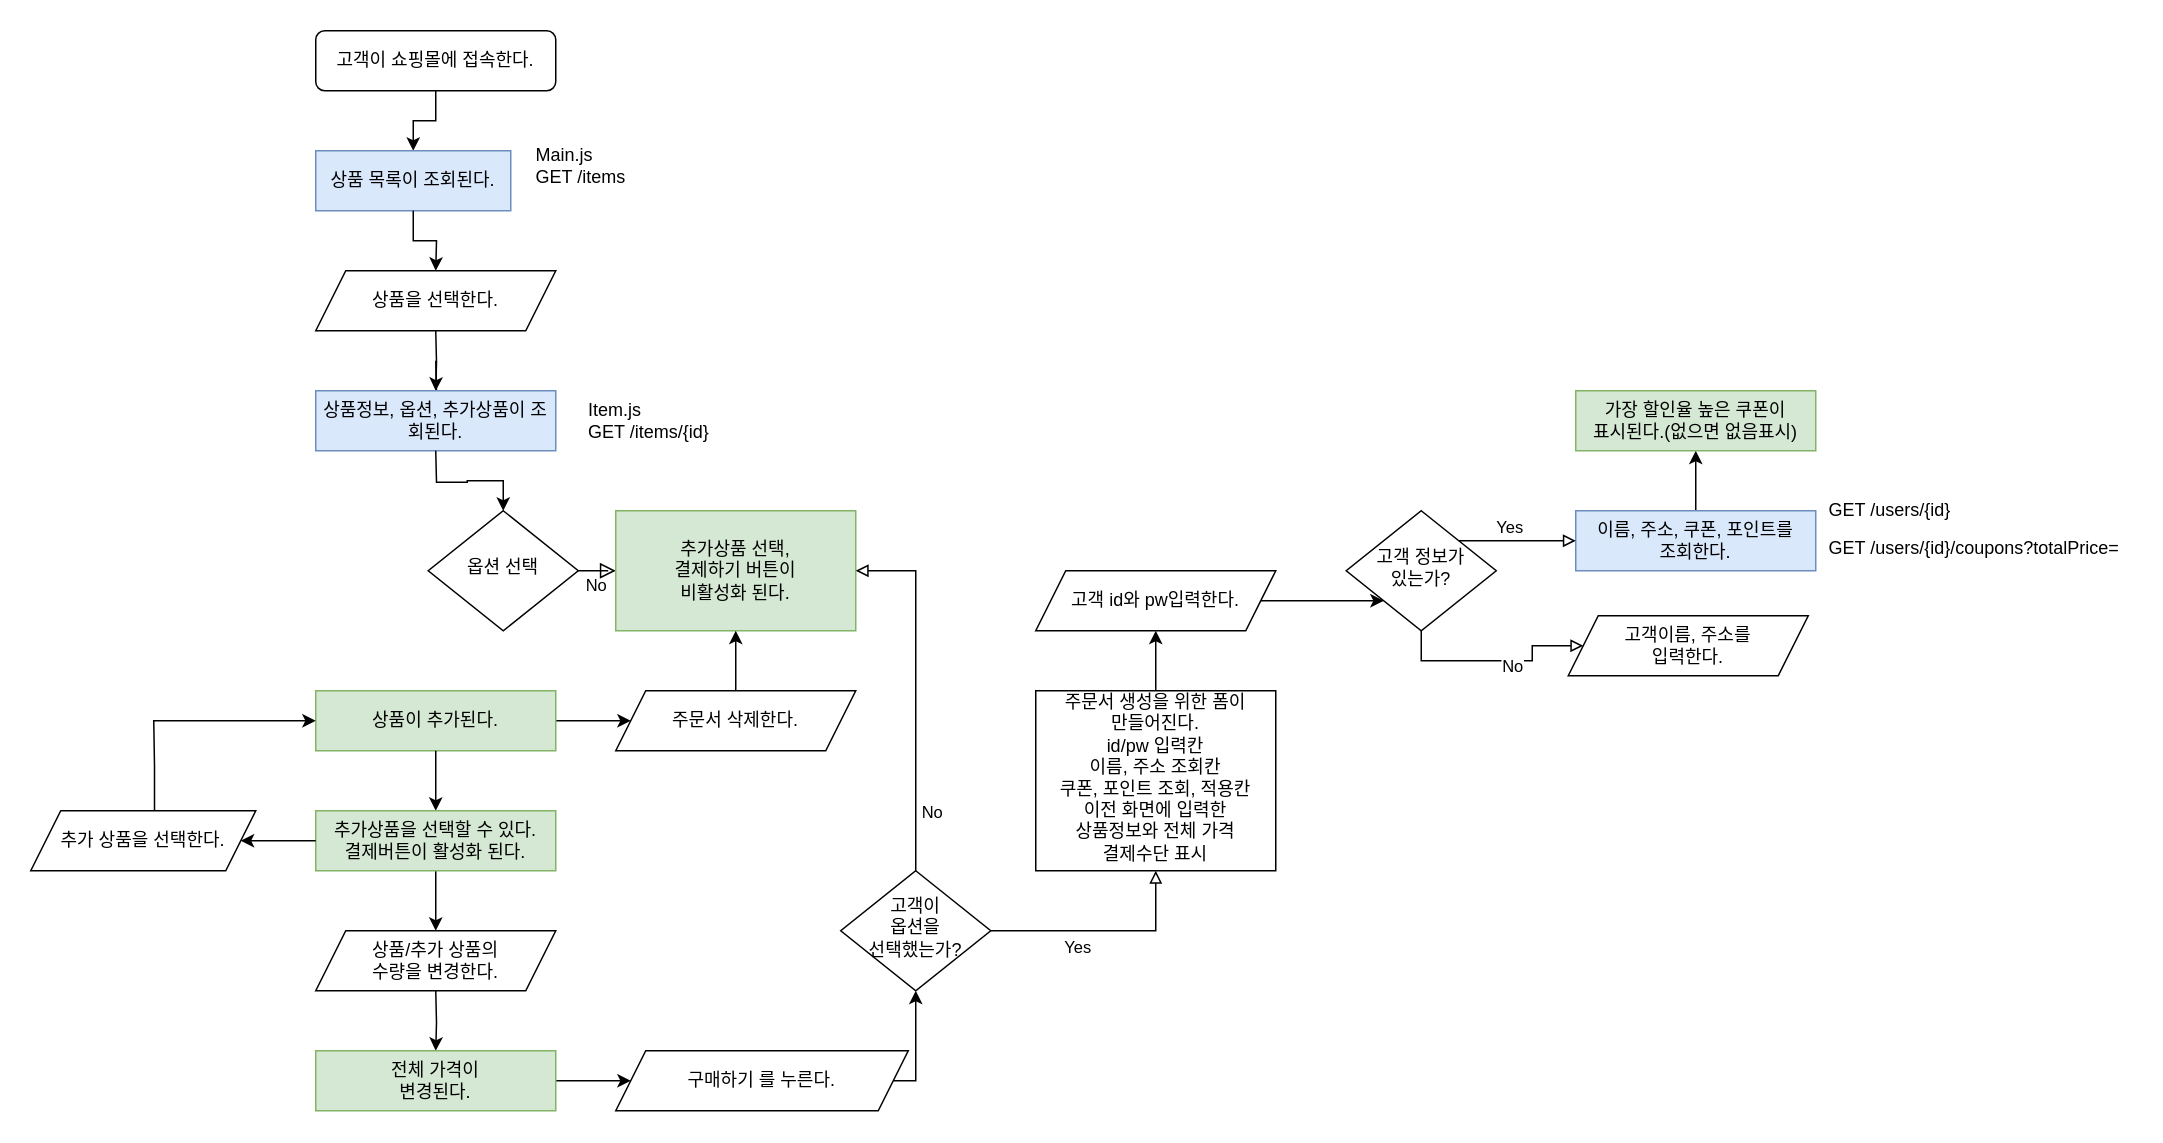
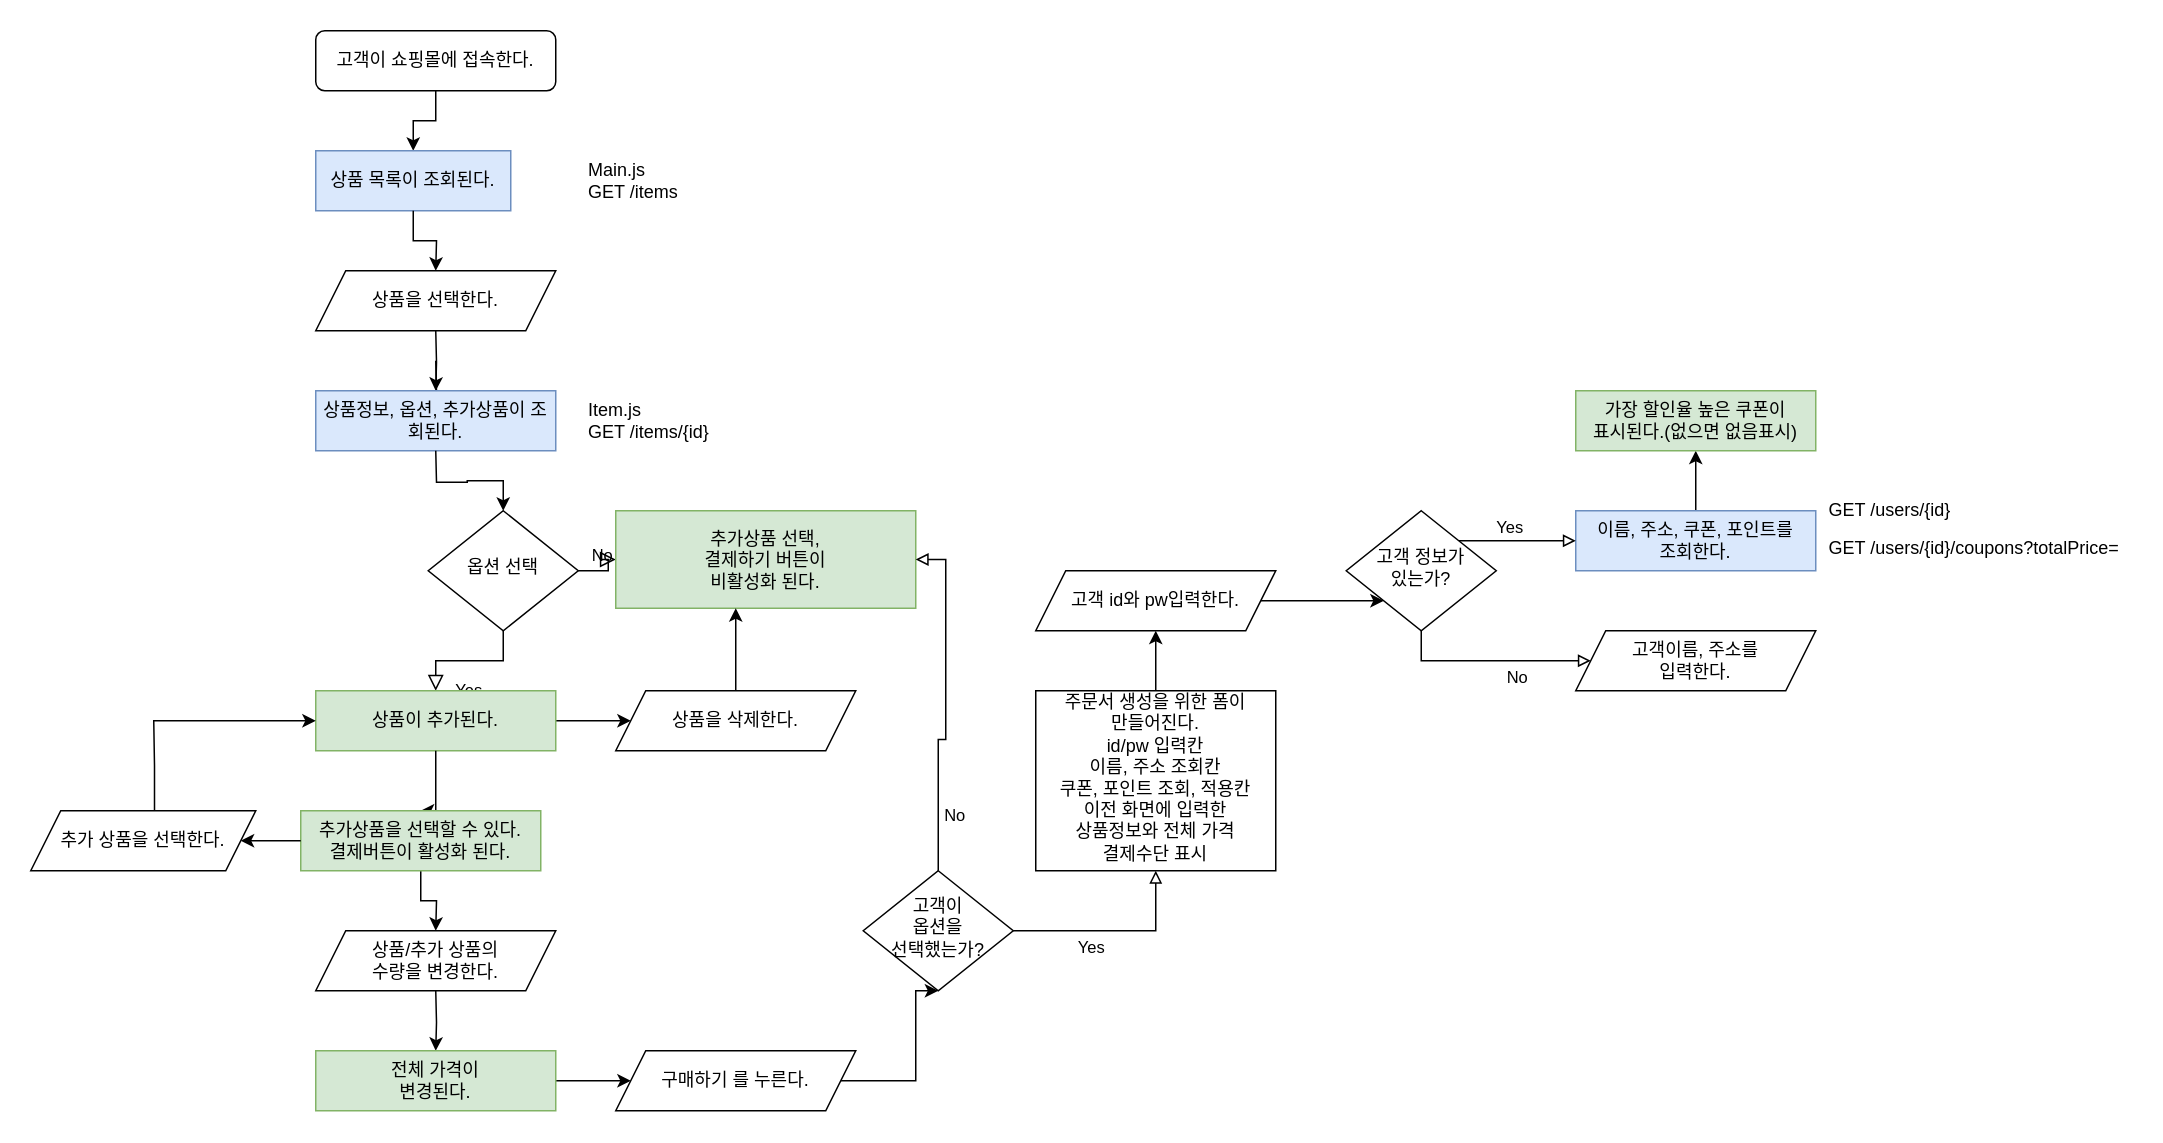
node "Main.js GET /items": moved (661, 166) -> (713, 181)
node "추가상품 선택, 결제하기 버튼이 비활성화 된다.": size 240x120 -> 300x98
node "고객이름, 주소를 입력한다.": moved (1688, 646) -> (1696, 661)
edge "옵션 선택" -> "상품이 추가된다.": added, label "Yes"
node "주문서 삭제한다.": label "주문서 삭제한다." -> "상품을 삭제한다."
node "추가상품을 선택할 수 있다.결제버튼이 활성화 된다.": moved (436, 841) -> (421, 841)
node "고객이 옵션을 선택했는가?": moved (916, 931) -> (938, 931)
node "구매하기 를 누른다.": size 293x60 -> 240x60
